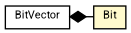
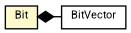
edge "Bit" -> "BitVector": reversed
